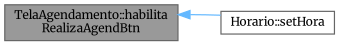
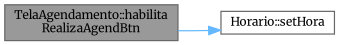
edge "Horario::setHora" -> "TelaAgendamento::habilita RealizaAgendBtn": reversed
